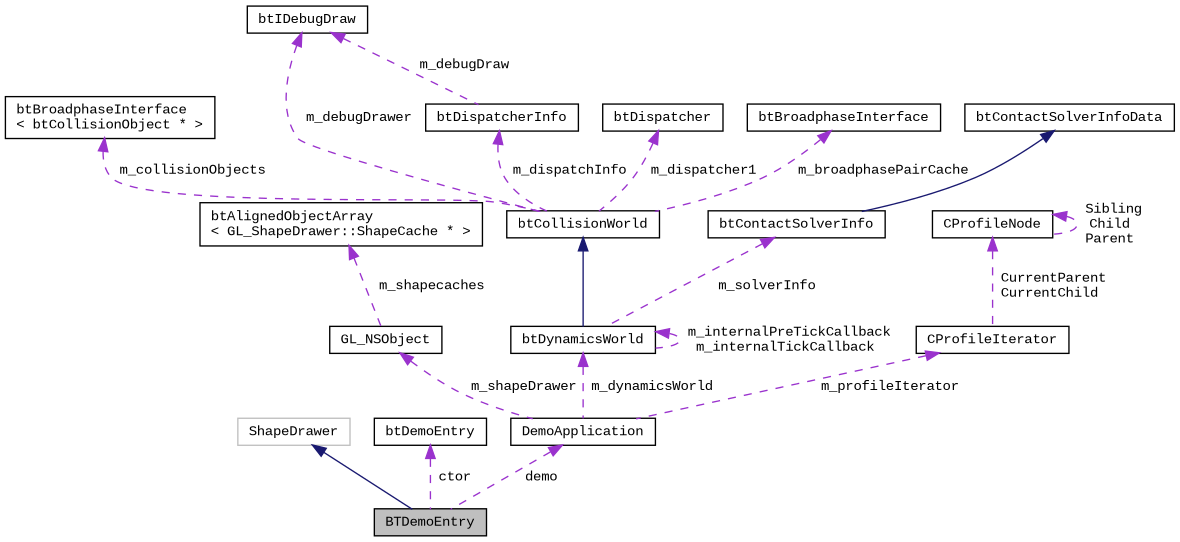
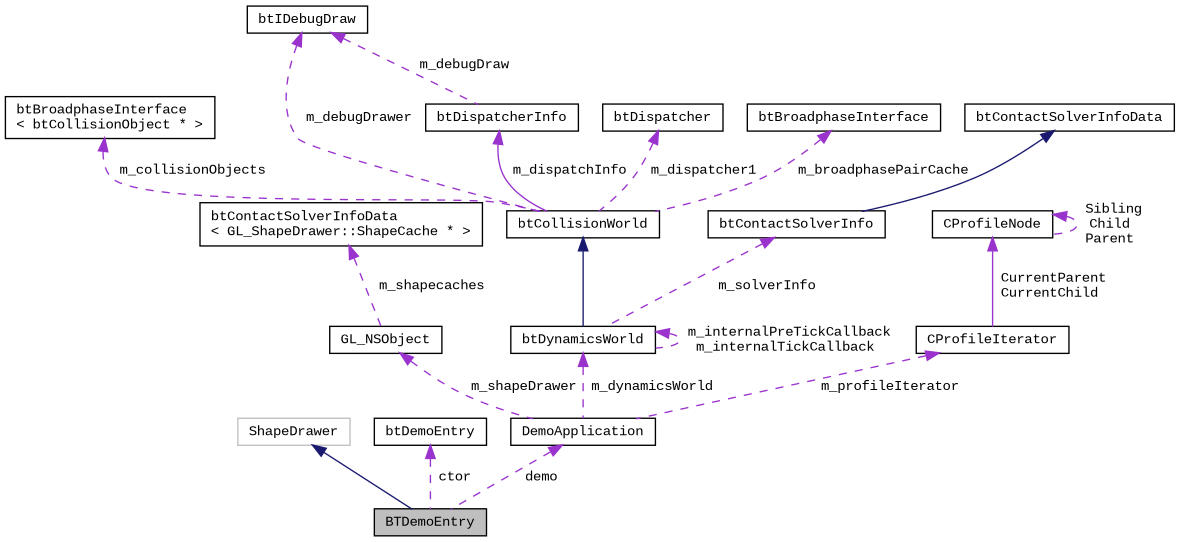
edge "btCollisionWorld" -> "btDispatcherInfo": style dashed -> solid
node "btAlignedObjectArray < GL_ShapeDrawer::ShapeCache * >": label "btAlignedObjectArray < GL_ShapeDrawer::ShapeCache * >" -> "btContactSolverInfoData < GL_ShapeDrawer::ShapeCache * >"
edge "CProfileIterator" -> "CProfileNode": style dashed -> solid
